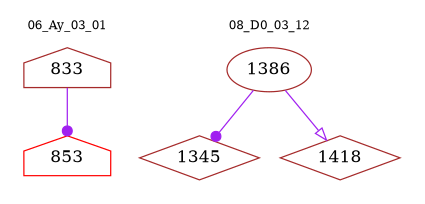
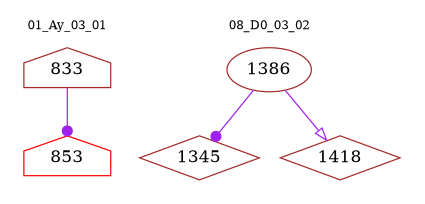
cluster "06_Ay_03_01": label "06_Ay_03_01" -> "01_Ay_03_01"
cluster "08_D0_03_12": label "08_D0_03_12" -> "08_D0_03_02"
